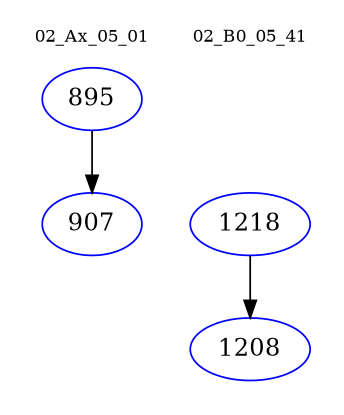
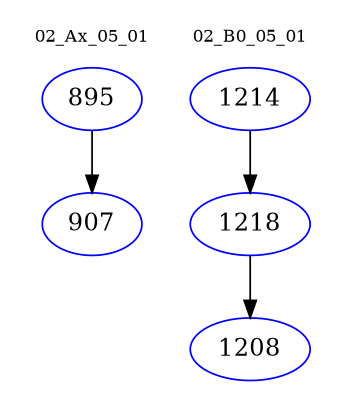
cluster "02_B0_05_41": label "02_B0_05_41" -> "02_B0_05_01"
node "1214": added
